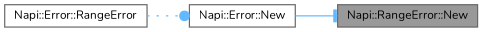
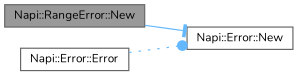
node "Napi::Error::RangeError": label "Napi::Error::RangeError" -> "Napi::Error::Error"
edge "Napi::Error::New" -> "Napi::RangeError::New": reversed
